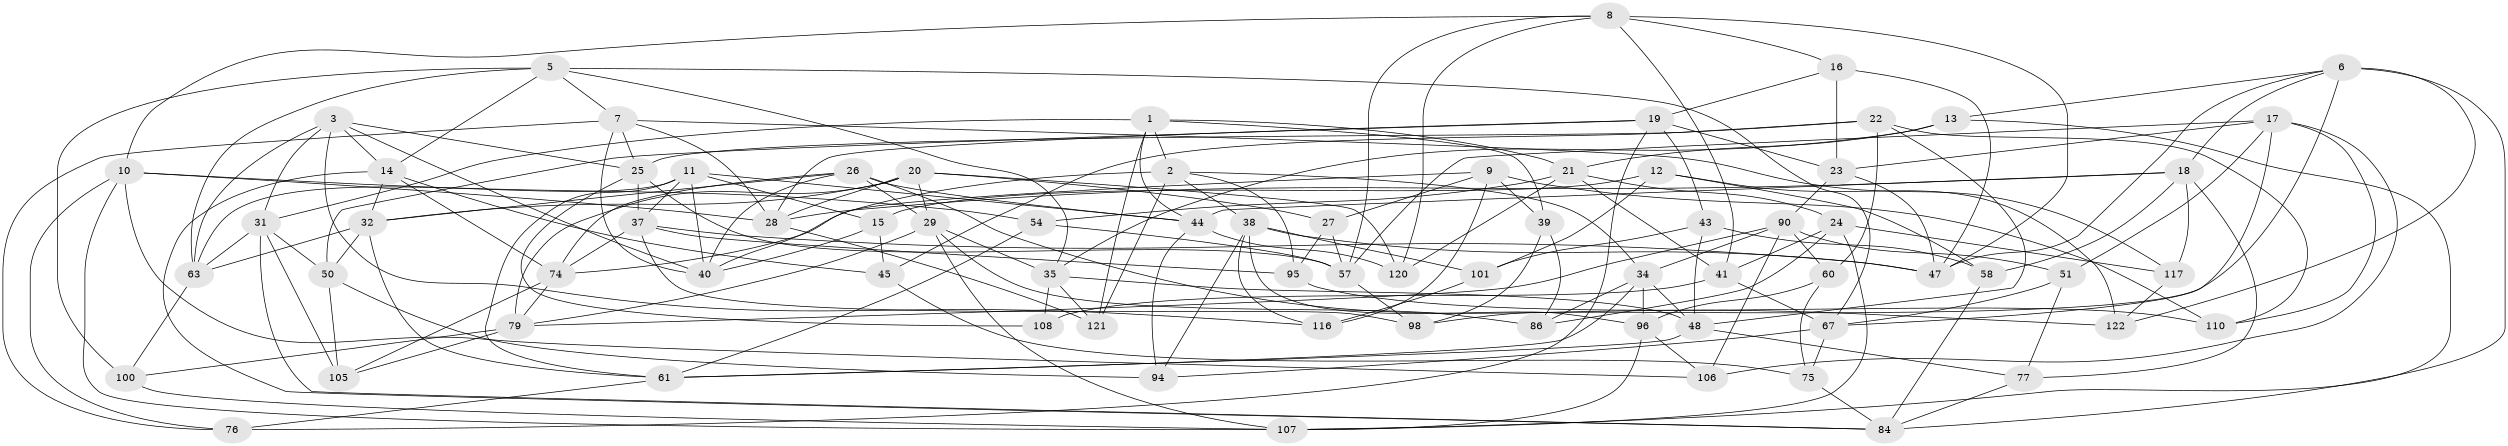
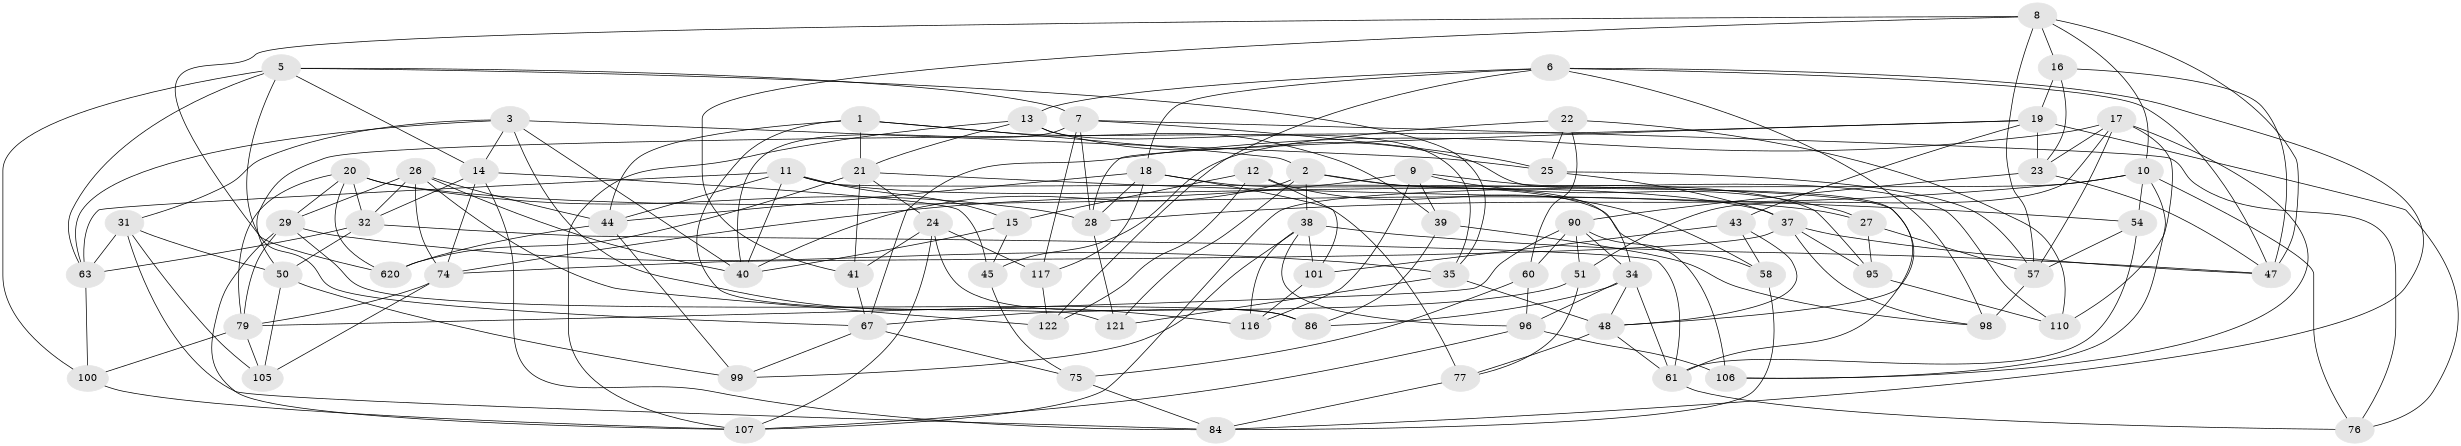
edge "1" -- "31": removed
node "120": label "120" -> "620"
edge "22" -- "48": now "13" -- "48"
node "108": removed
node "94": label "94" -> "99"
